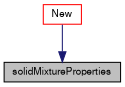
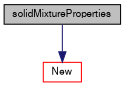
edge "New" -> "solidMixtureProperties": reversed
